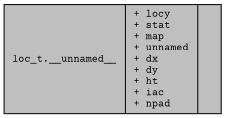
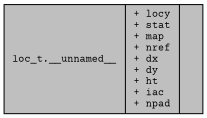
node "loc_t.__unnamed__": text "+ unnamed" -> "+ nref"
